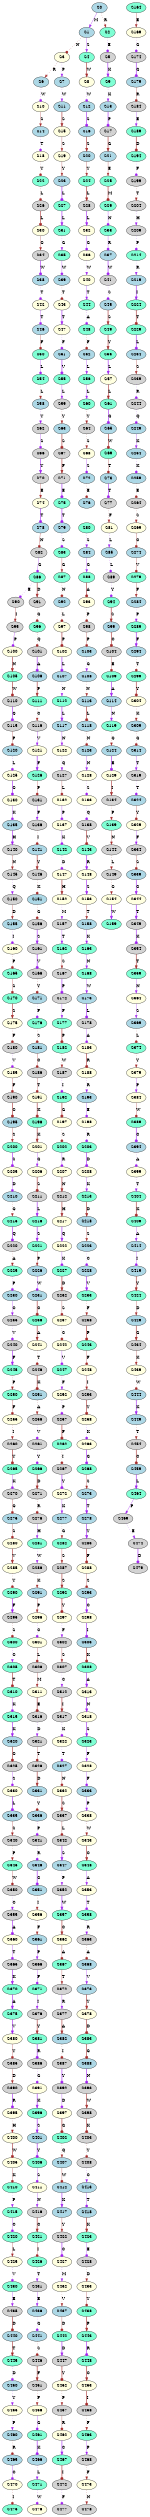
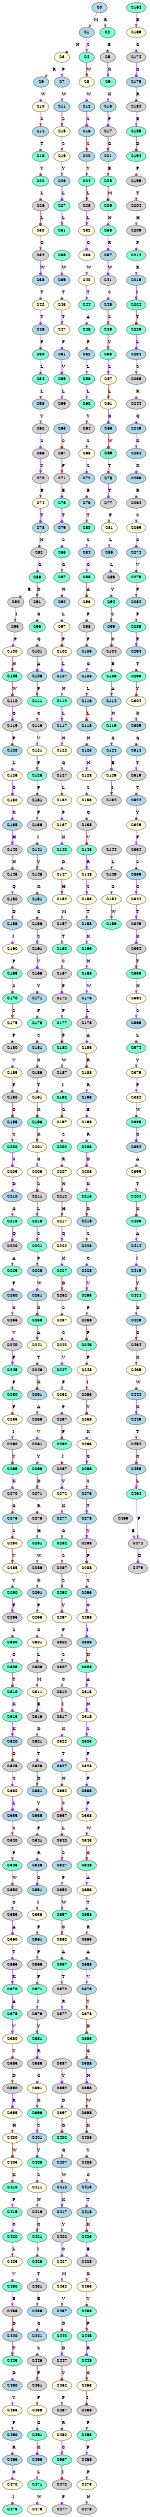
node "S18": fillcolor lightyellow -> aquamarine
edge "S31" -> "S35": removed, label "G"
node "S61": fillcolor aquamarine -> lightyellow
edge "S59" -> "S63": removed, label "Y"
edge "S76" -> "S80": added, label "T"
edge "S108" -> "S113": label "N" -> "L"
edge "S111" -> "S116": color brown -> purple
node "S139": removed
edge "S140" -> "S145": arrowhead normal -> dot
edge "S263" -> "S268": arrowhead dot -> normal
edge "S464" -> "S469": now "S464" -> "S474"
edge "S321" -> "S326": color brown -> purple
node "S382": removed
edge "S418" -> "S423": arrowhead normal -> dot
node "S467": label "S467" -> "S967"
